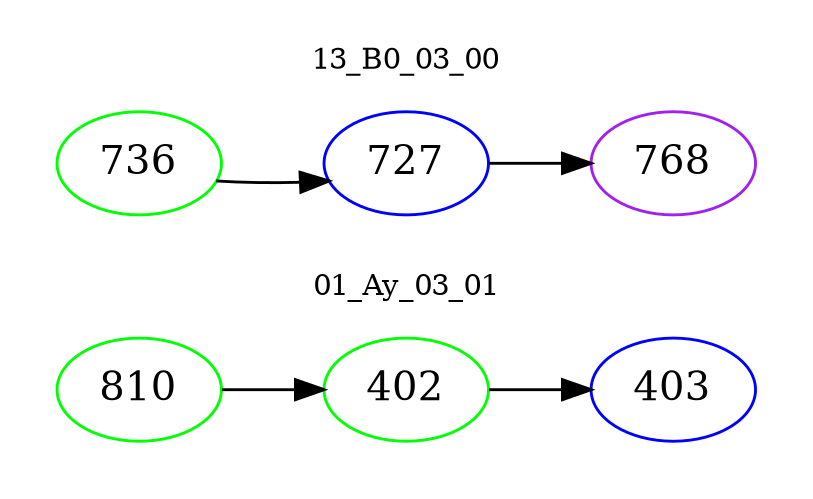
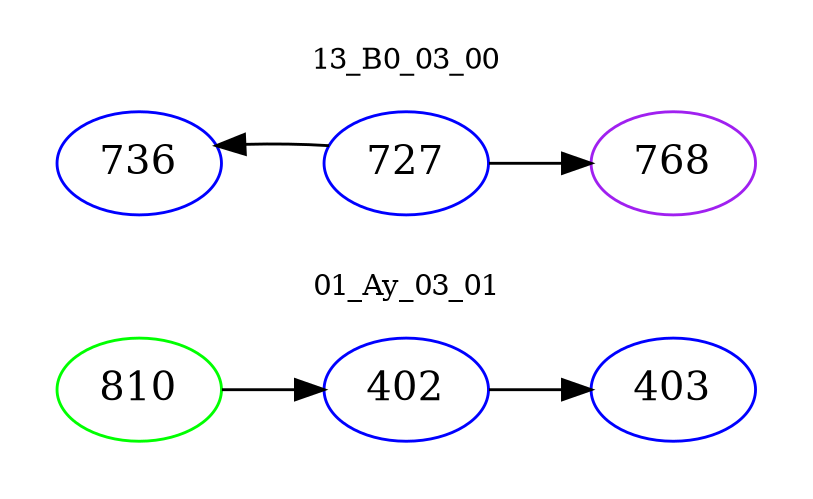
node "736": color green -> blue
edge "736" -> "727": reversed
node "402": color green -> blue
